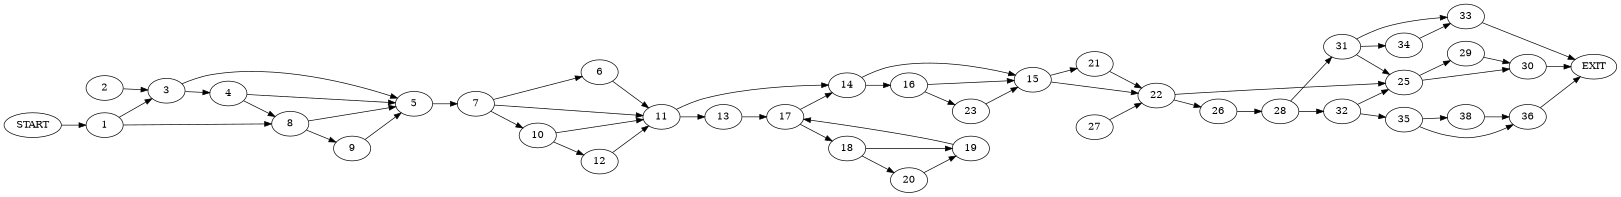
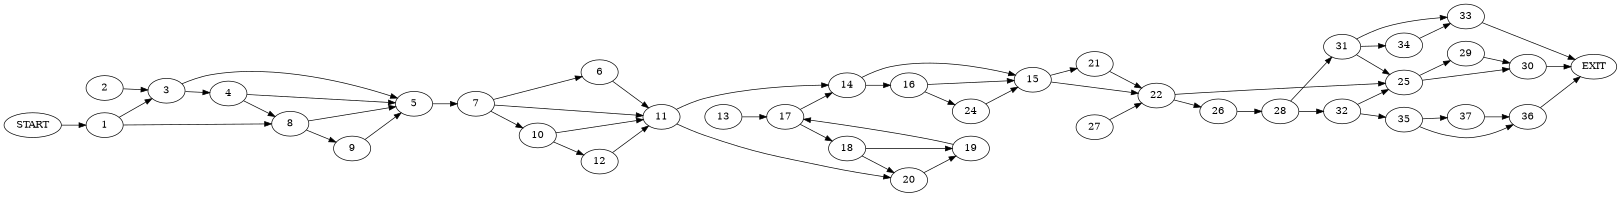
node "23": label "23" -> "24"
edge "11" -> "13": now "11" -> "20"
node "38": label "38" -> "37"
